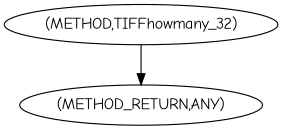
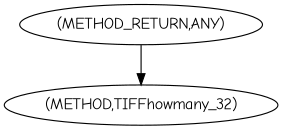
edge "(METHOD,TIFFhowmany_32)" -> "(METHOD_RETURN,ANY)": reversed
